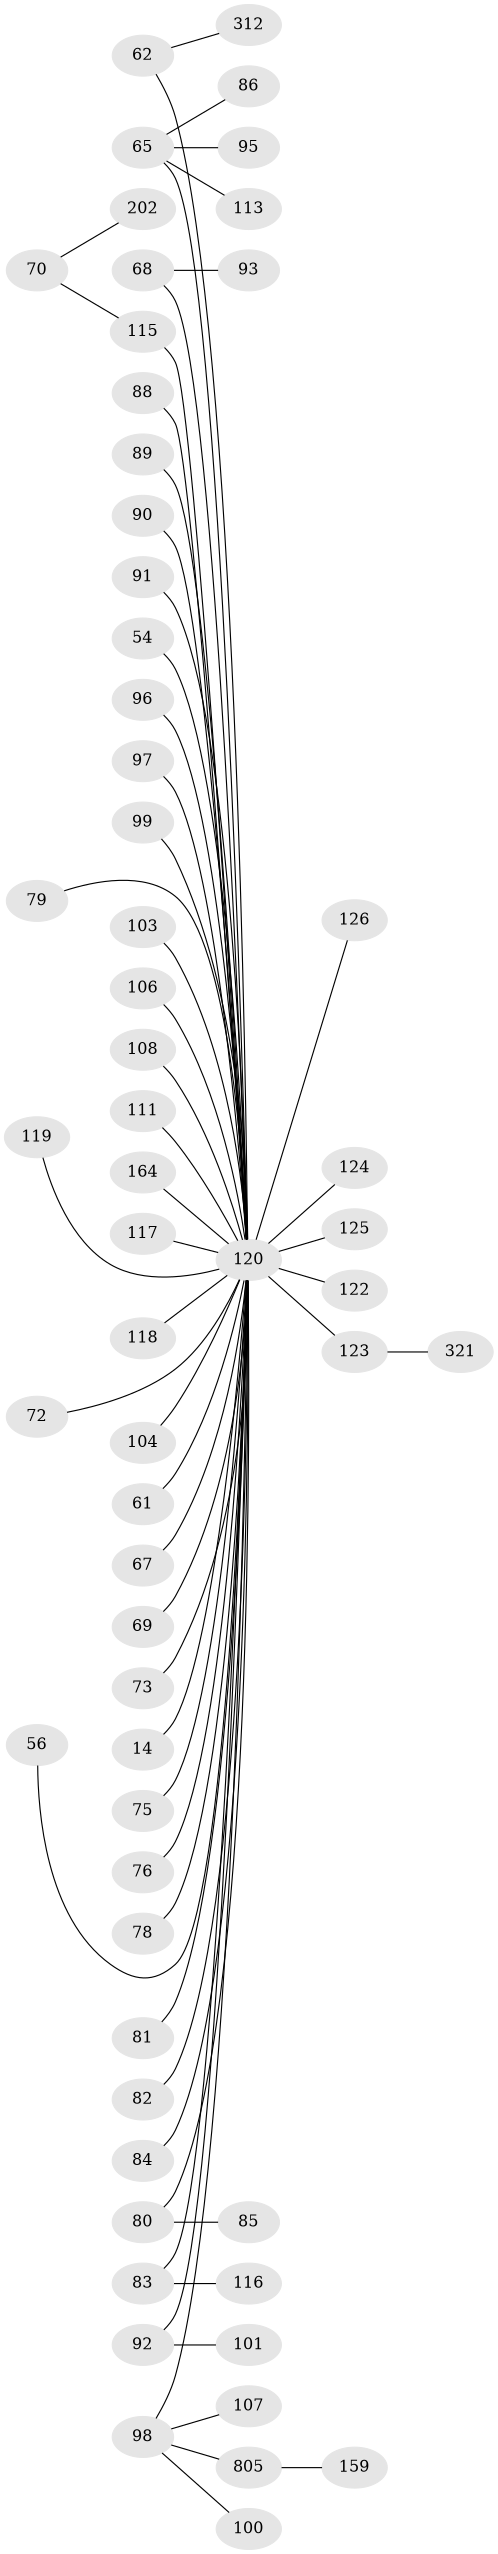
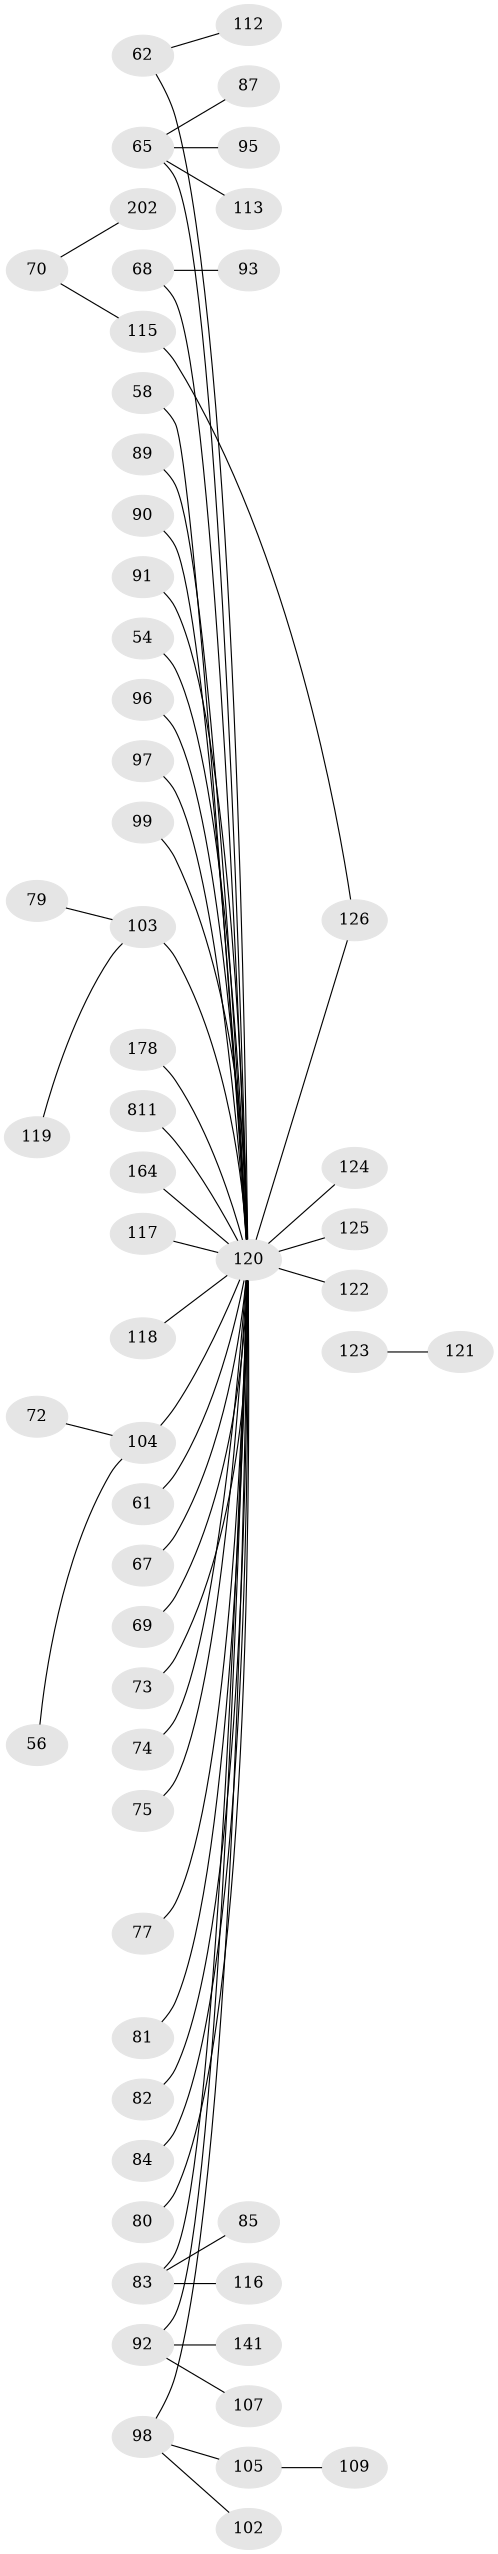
node "312": label "312" -> "112"
node "86": label "86" -> "87"
node "88": label "88" -> "58"
edge "115" -- "120": now "115" -- "126"
edge "79" -- "120": now "79" -- "103"
node "106": removed
node "108": label "108" -> "178"
node "111": label "111" -> "811"
edge "119" -- "120": now "119" -- "103"
edge "120" -- "123": removed
node "321": label "321" -> "121"
edge "120" -- "72": now "104" -- "72"
node "14": label "14" -> "74"
node "76": removed
node "78": label "78" -> "77"
edge "120" -- "56": now "104" -- "56"
edge "80" -- "85": now "83" -- "85"
node "101": label "101" -> "141"
edge "107" -- "98": now "107" -- "92"
node "805": label "805" -> "105"
node "159": label "159" -> "109"
node "100": label "100" -> "102"
